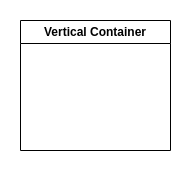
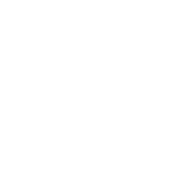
node "Vertical Container": removed
